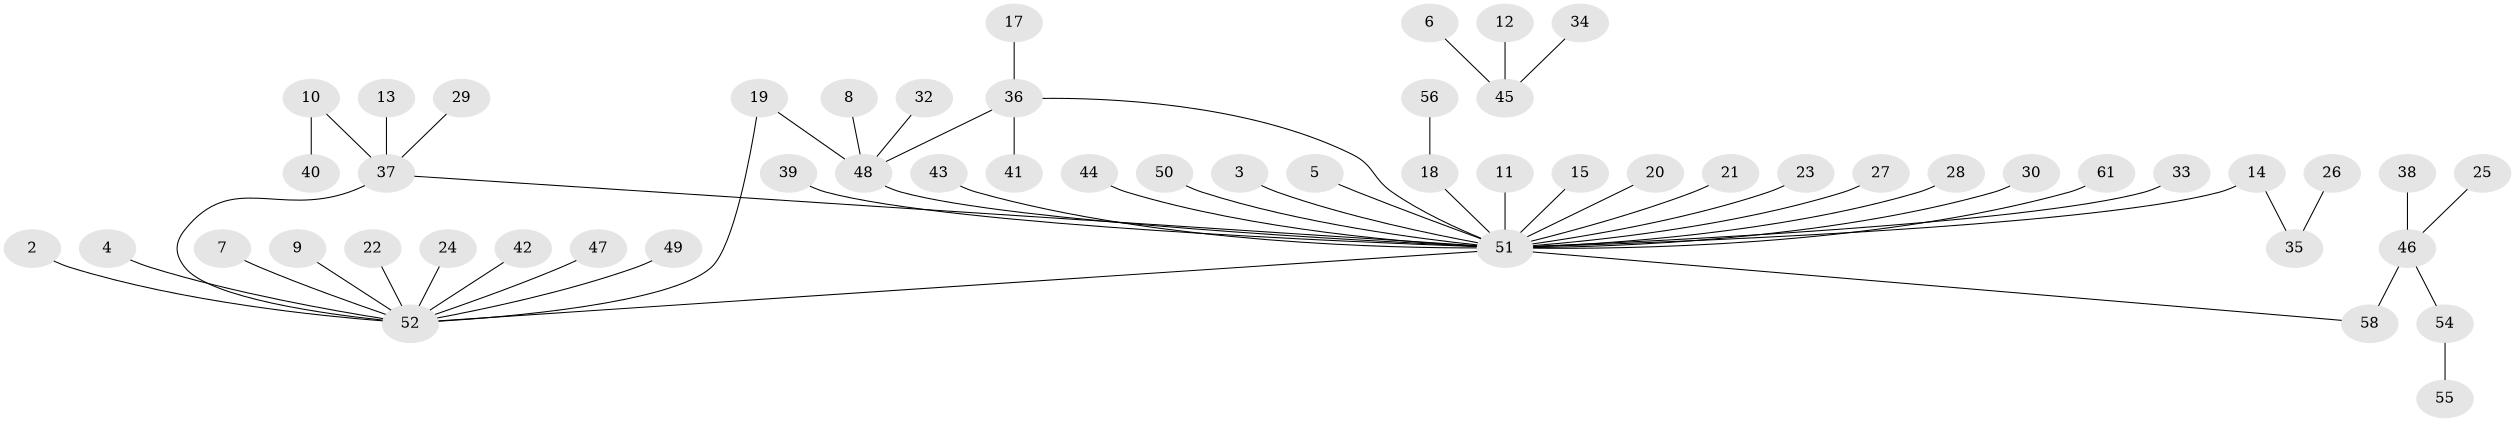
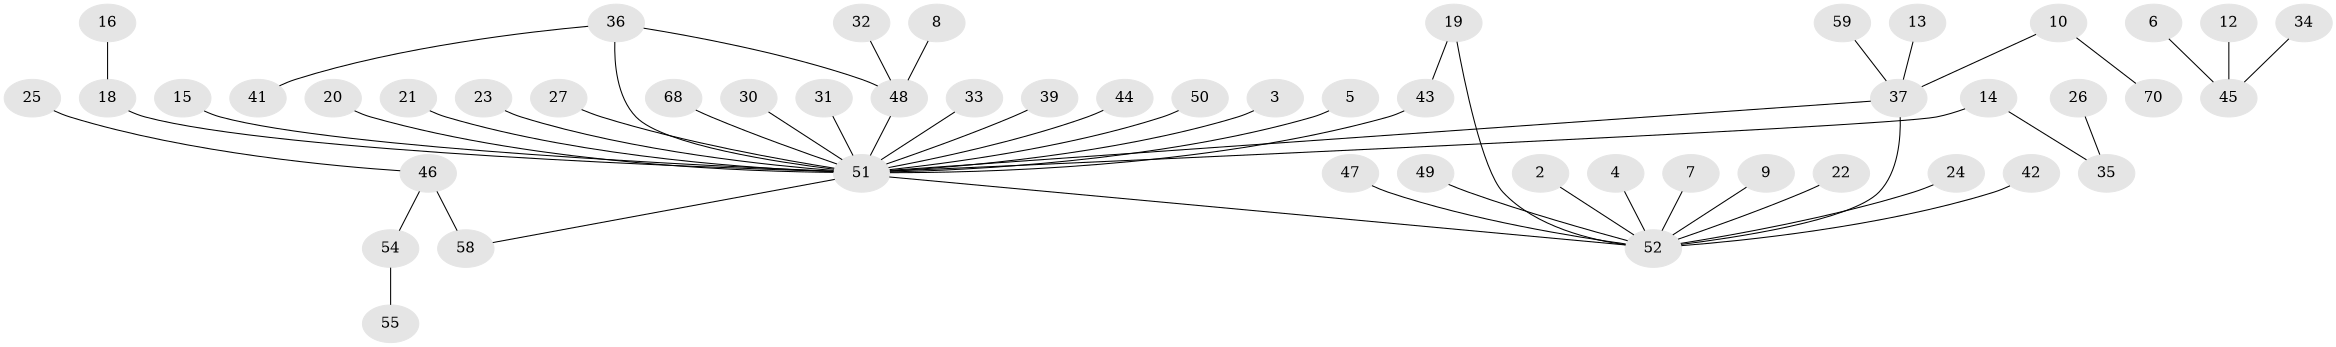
node "17": removed
node "29": label "29" -> "59"
node "56": label "56" -> "16"
edge "19" -- "48": now "19" -- "43"
node "40": label "40" -> "70"
node "11": removed
node "28": label "28" -> "68"
node "61": label "61" -> "31"
node "38": removed
